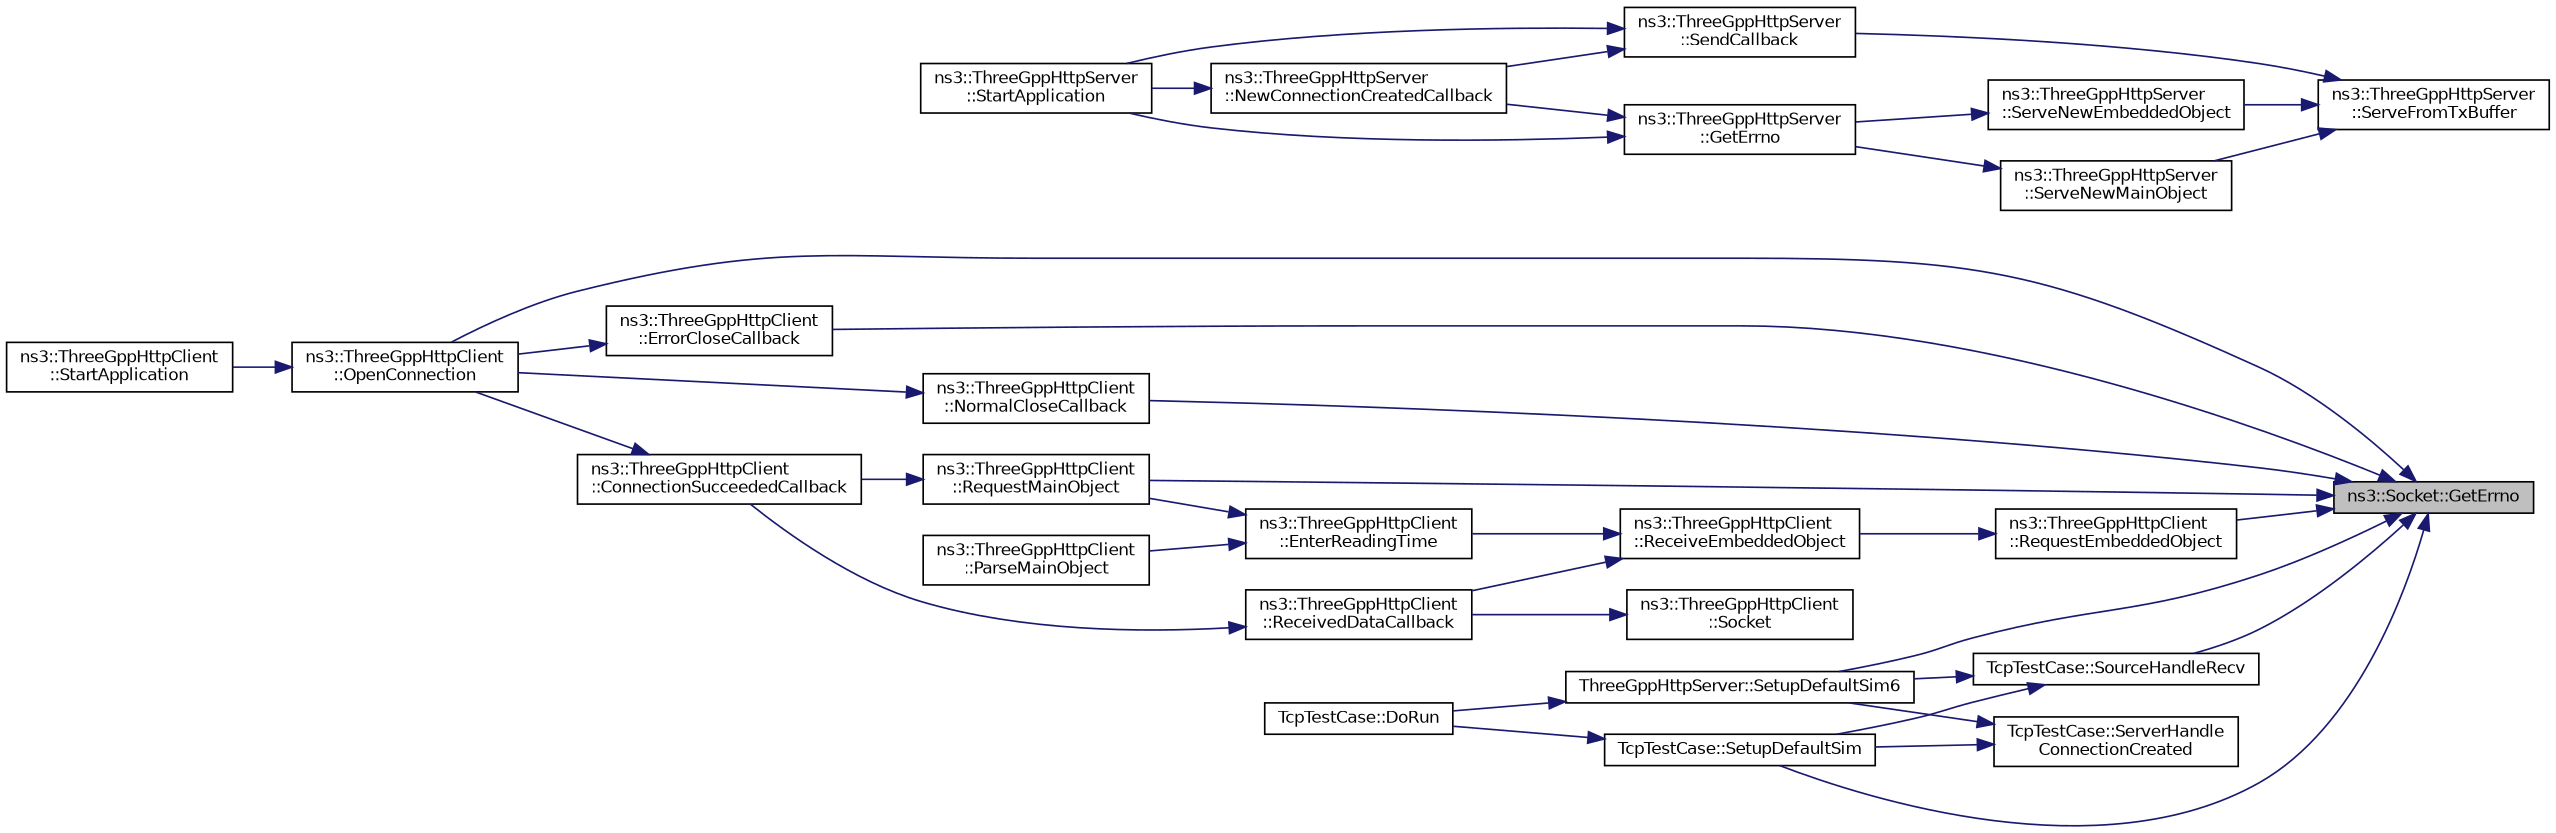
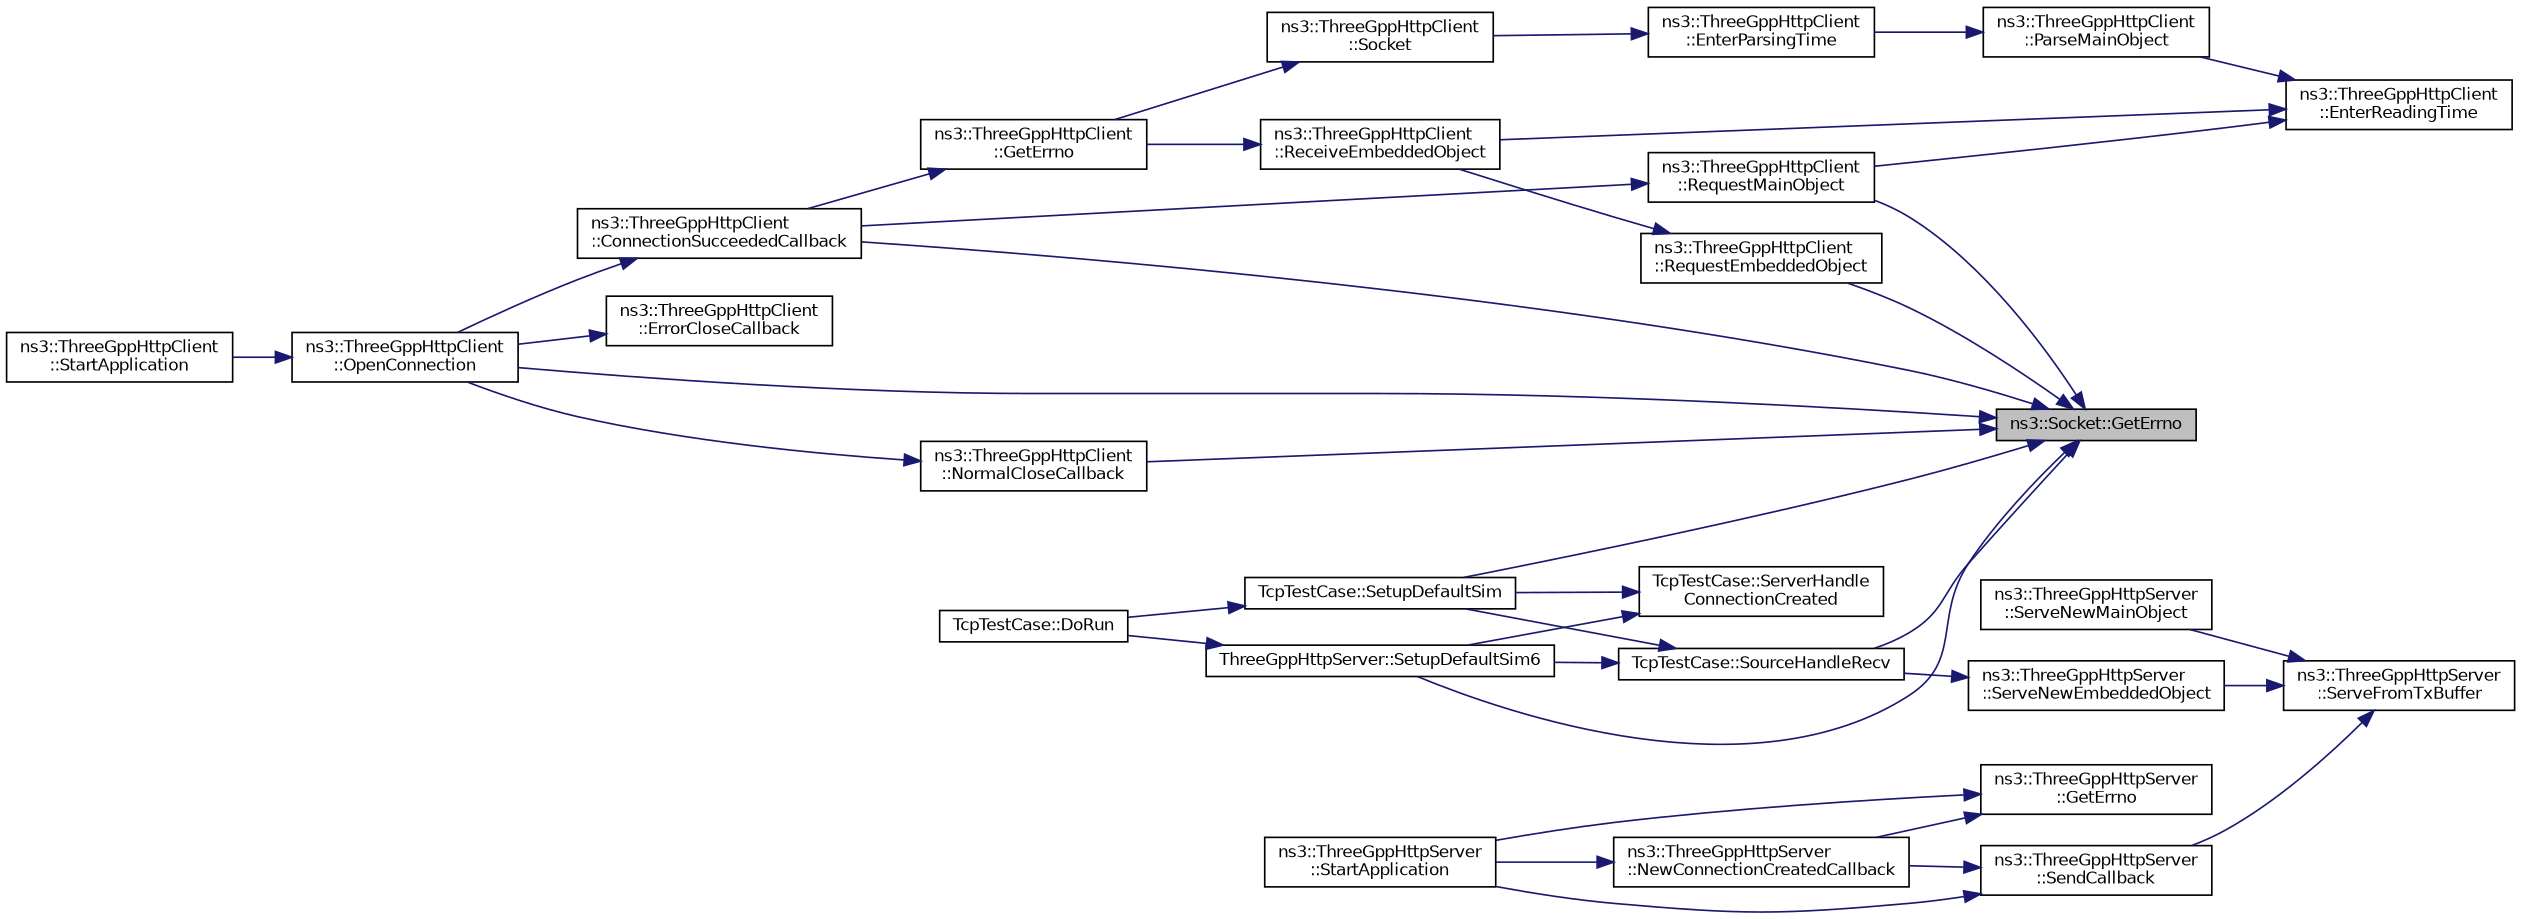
node "ns3::ThreeGppHttpClient ::EnterParsingTime": added
edge "ns3::ThreeGppHttpServer ::GetErrno" -> "ns3::ThreeGppHttpServer ::ServeNewEmbeddedObject": now "TcpTestCase::SourceHandleRecv" -> "ns3::ThreeGppHttpServer ::ServeNewEmbeddedObject"
edge "ns3::ThreeGppHttpServer ::GetErrno" -> "ns3::ThreeGppHttpServer ::ServeNewMainObject": removed
edge "ns3::ThreeGppHttpClient ::ErrorCloseCallback" -> "ns3::Socket::GetErrno": now "ns3::ThreeGppHttpClient ::ConnectionSucceededCallback" -> "ns3::Socket::GetErrno"
edge "ns3::ThreeGppHttpClient ::EnterReadingTime" -> "ns3::ThreeGppHttpClient ::ReceiveEmbeddedObject": reversed
node "ns3::ThreeGppHttpClient ::ReceivedDataCallback": label "ns3::ThreeGppHttpClient ::ReceivedDataCallback" -> "ns3::ThreeGppHttpClient ::GetErrno"
